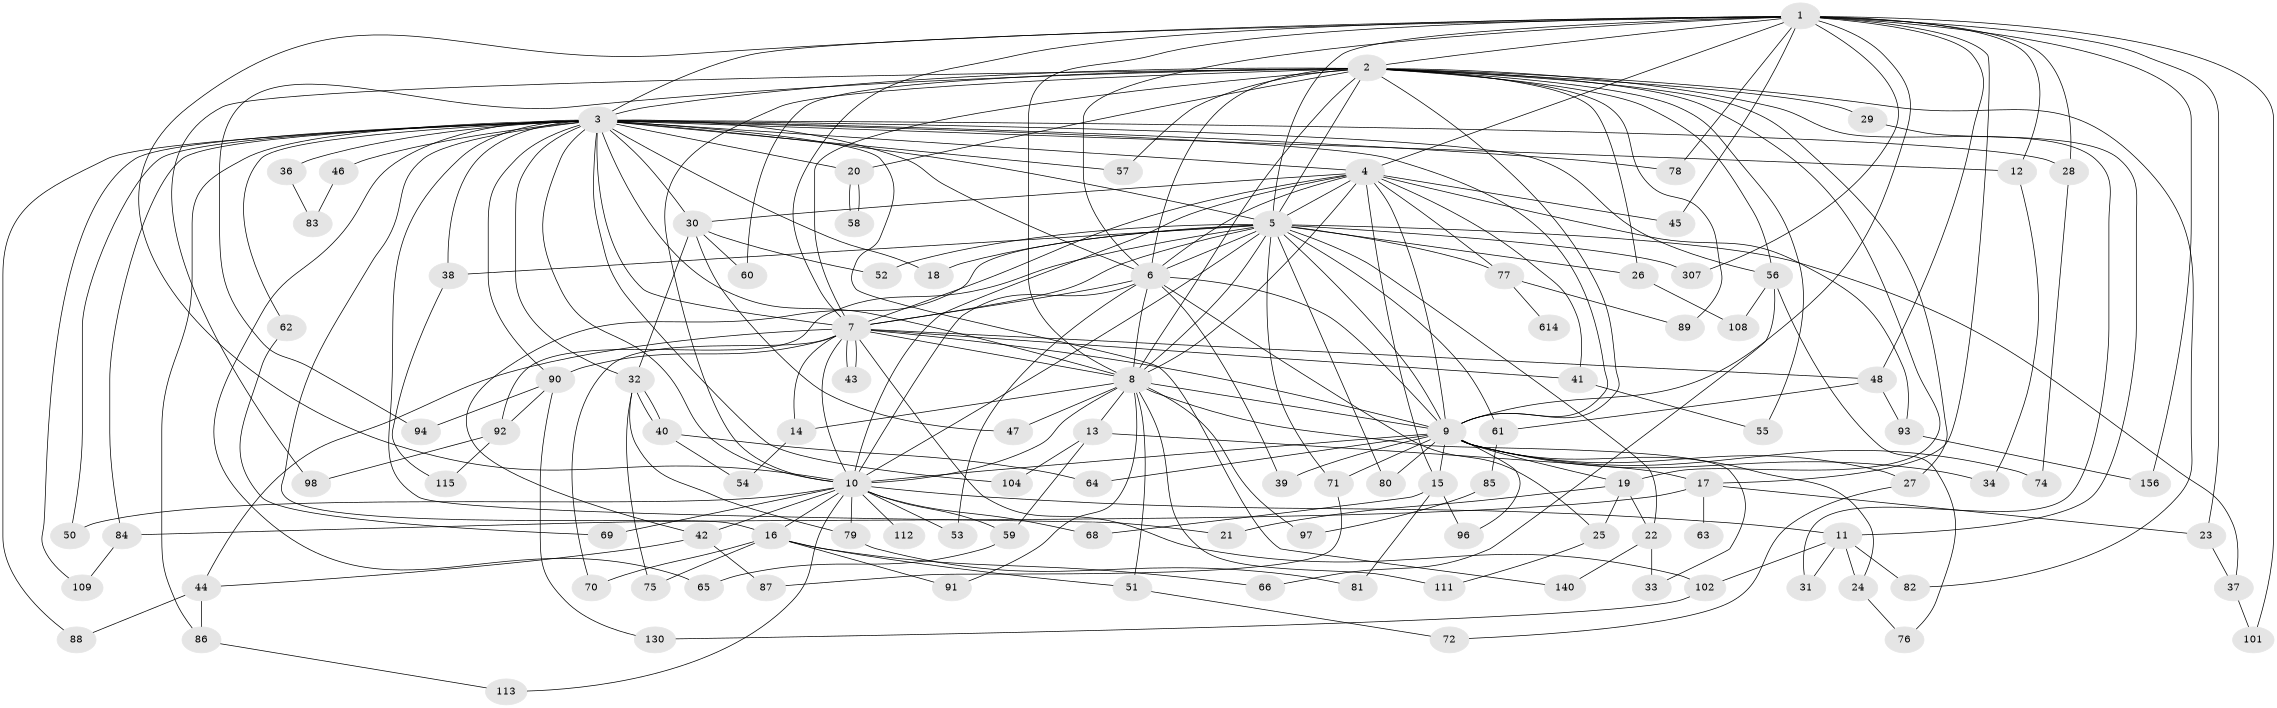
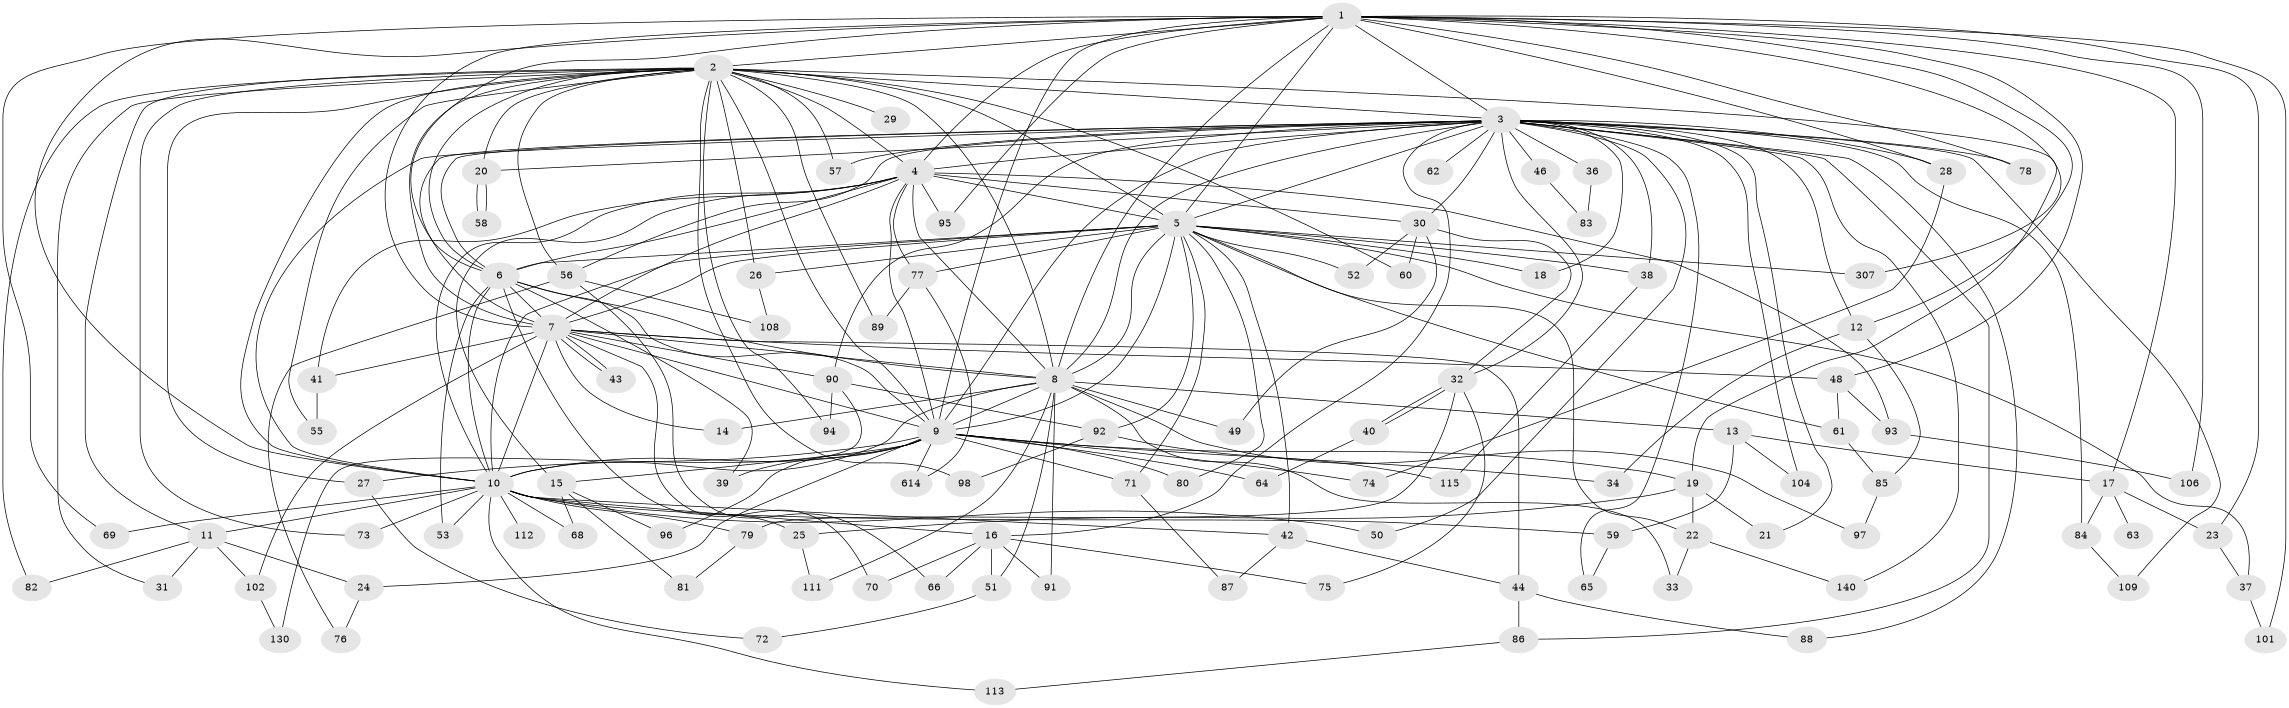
edge "2" -- "4": added
node "45": label "45" -> "95"
edge "29" -- "11": now "2" -- "11"
edge "12" -- "85": added
node "47": label "47" -> "49"
edge "9" -- "614": added
node "54": removed
node "156": label "156" -> "106"
edge "62" -- "69": now "1" -- "69"
node "73": added
